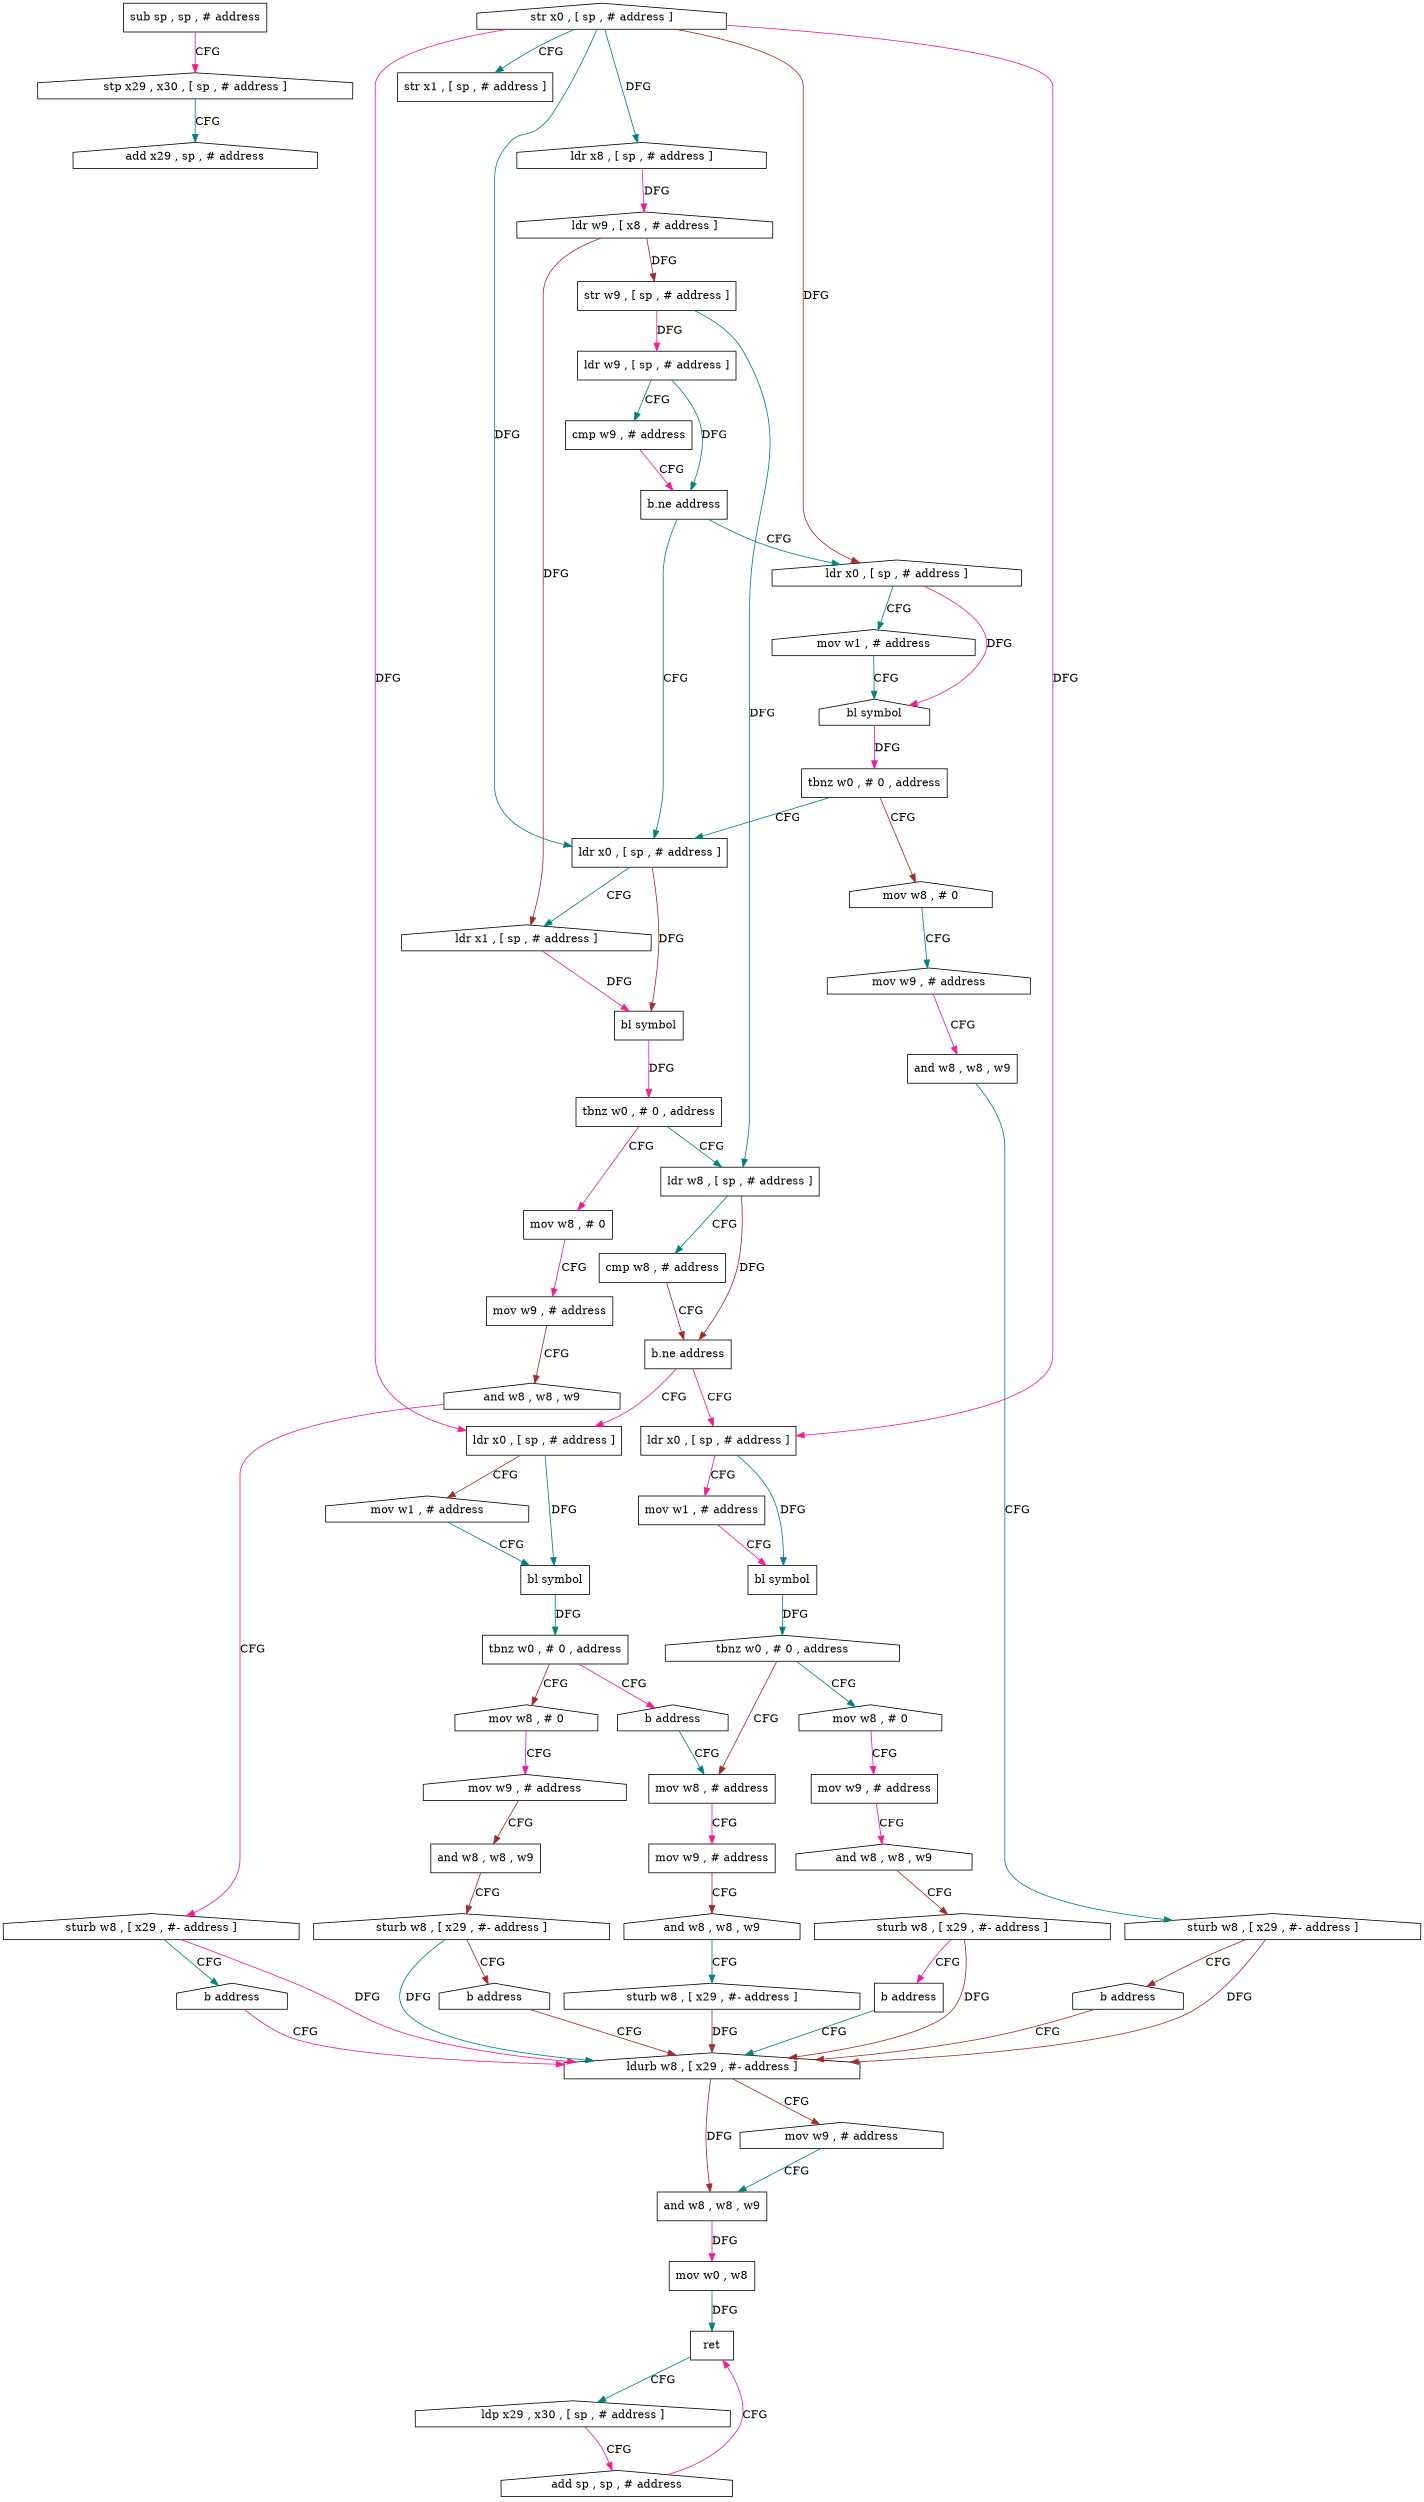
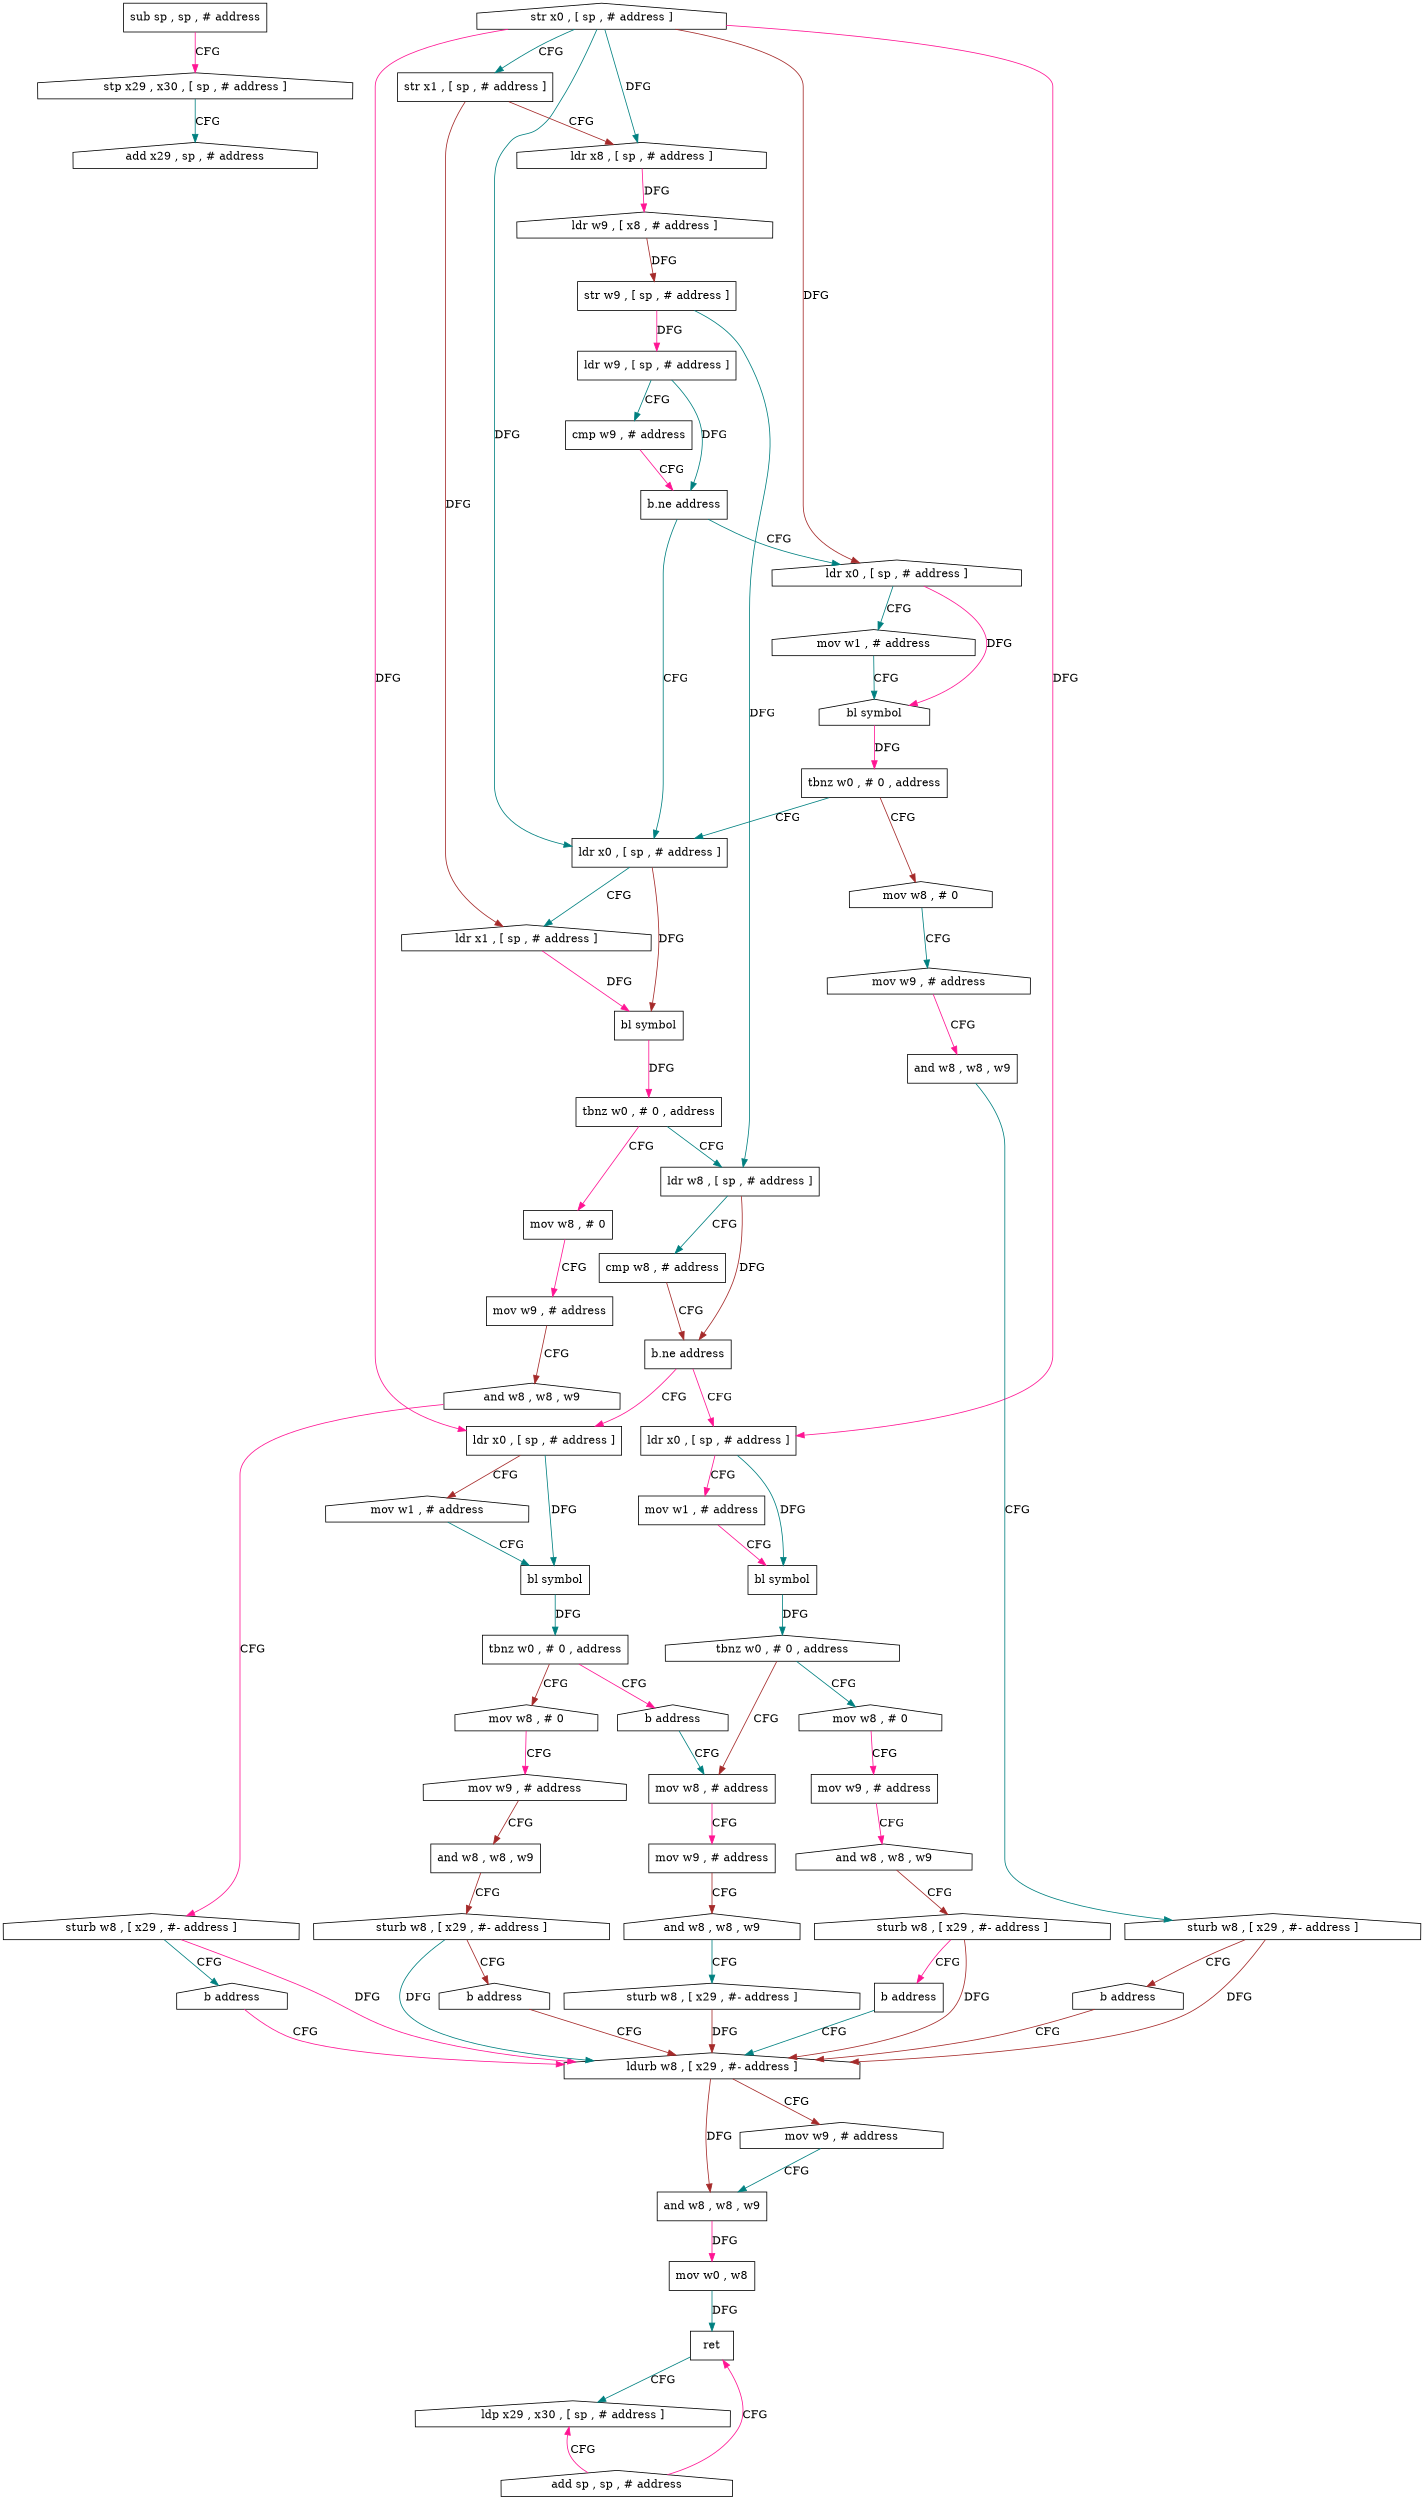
edge "str x1 , [ sp , # address ]" -> "ldr x8 , [ sp , # address ]": added, label "CFG"
edge "ldr w9 , [ x8 , # address ]" -> "ldr x1 , [ sp , # address ]": now "str x1 , [ sp , # address ]" -> "ldr x1 , [ sp , # address ]"
edge "ldp x29 , x30 , [ sp , # address ]" -> "add sp , sp , # address": reversed
